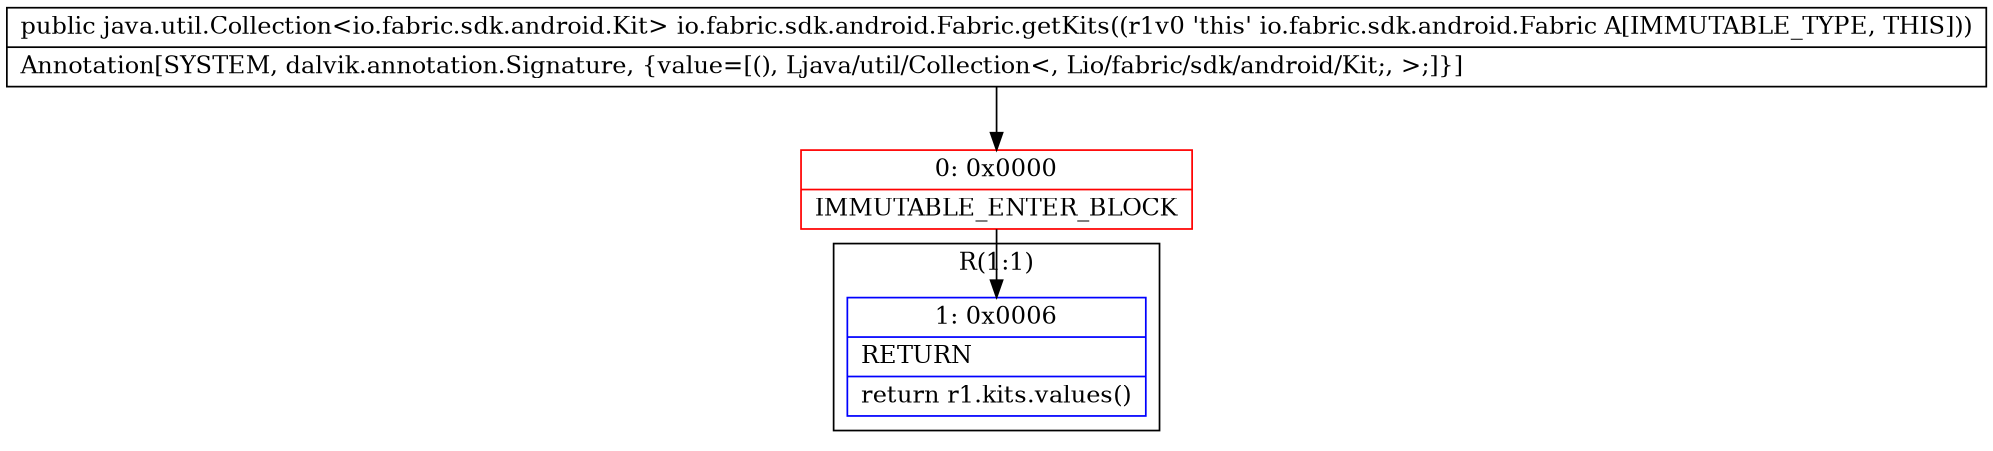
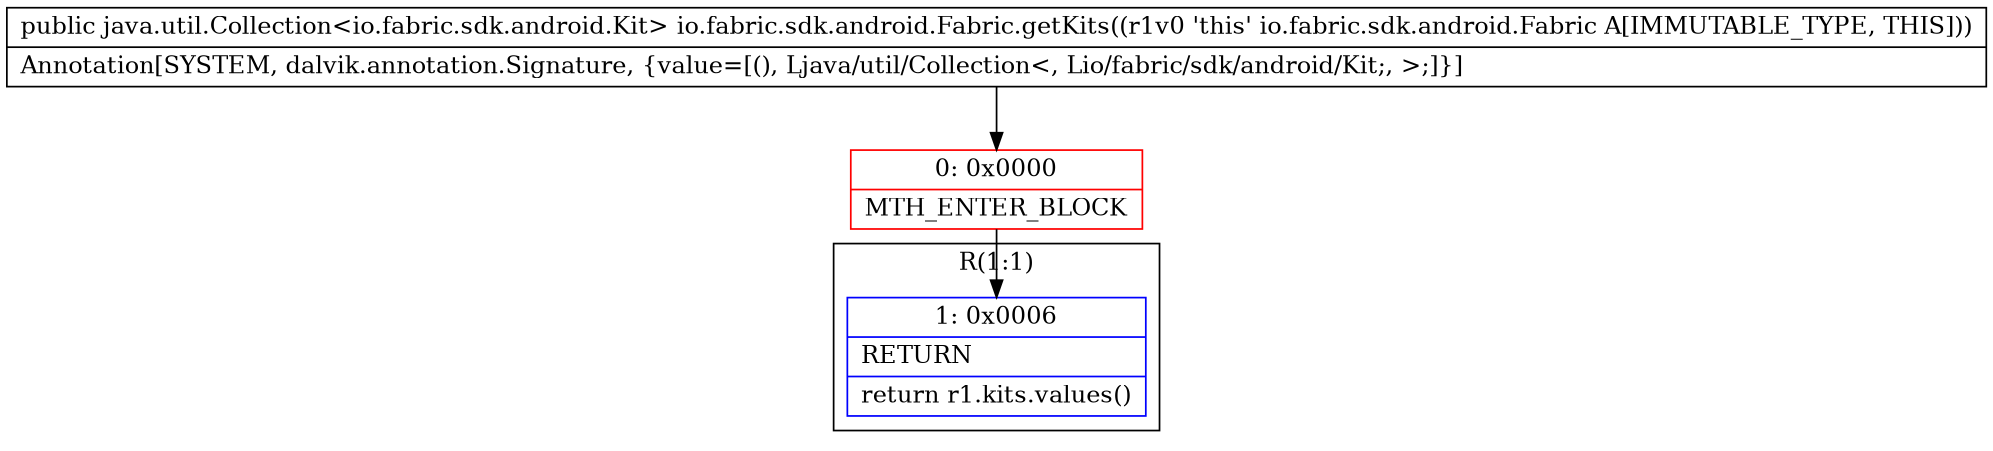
node "0: 0x0000": text "IMMUTABLE_ENTER_BLOCK" -> "MTH_ENTER_BLOCK"
